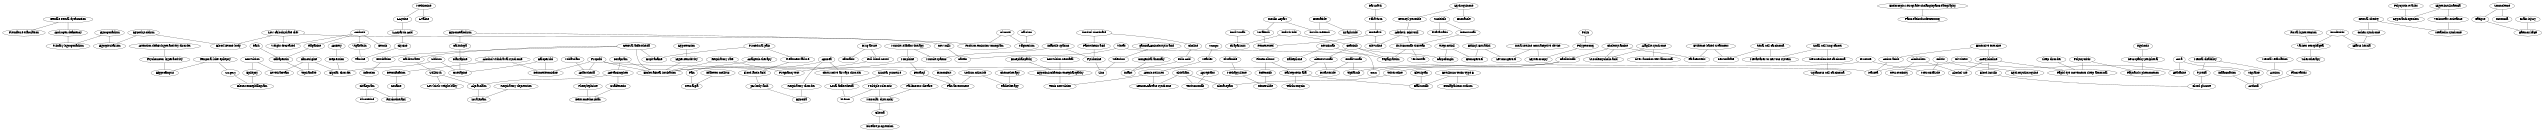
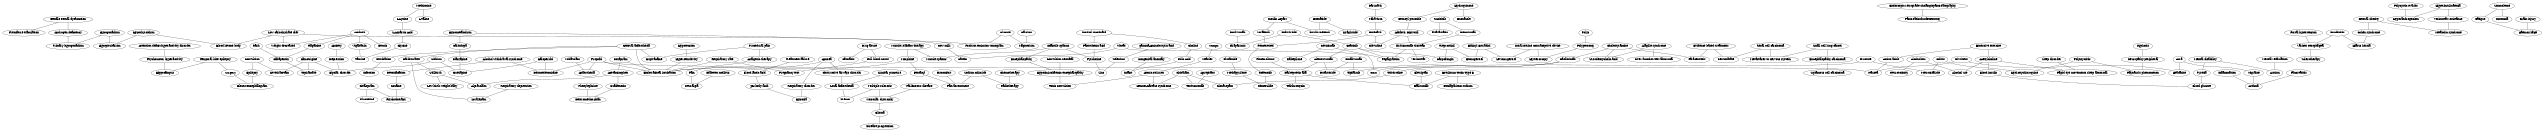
edge "Procedural pain" -- "Treatment failure": now "Procedural pain" -- "Analgesic therapy"
edge "Infantile spasms" -- "Encephalopathy": added
node "Neuroendocrine carcinoma": label "Neuroendocrine carcinoma" -> "Encephalopathy carcinoma"
edge "Pimecrolimus" -- "Rofecoxib": now "Pemetrexed" -- "Rofecoxib"
edge "Polymyositis" -- "Rapid eye movements sleep abnormal": now "Polymyositis" -- "Hydroxychloroquine"
edge "Alprazolam" -- "Lorazepam": now "Barbiturates" -- "Lorazepam"
